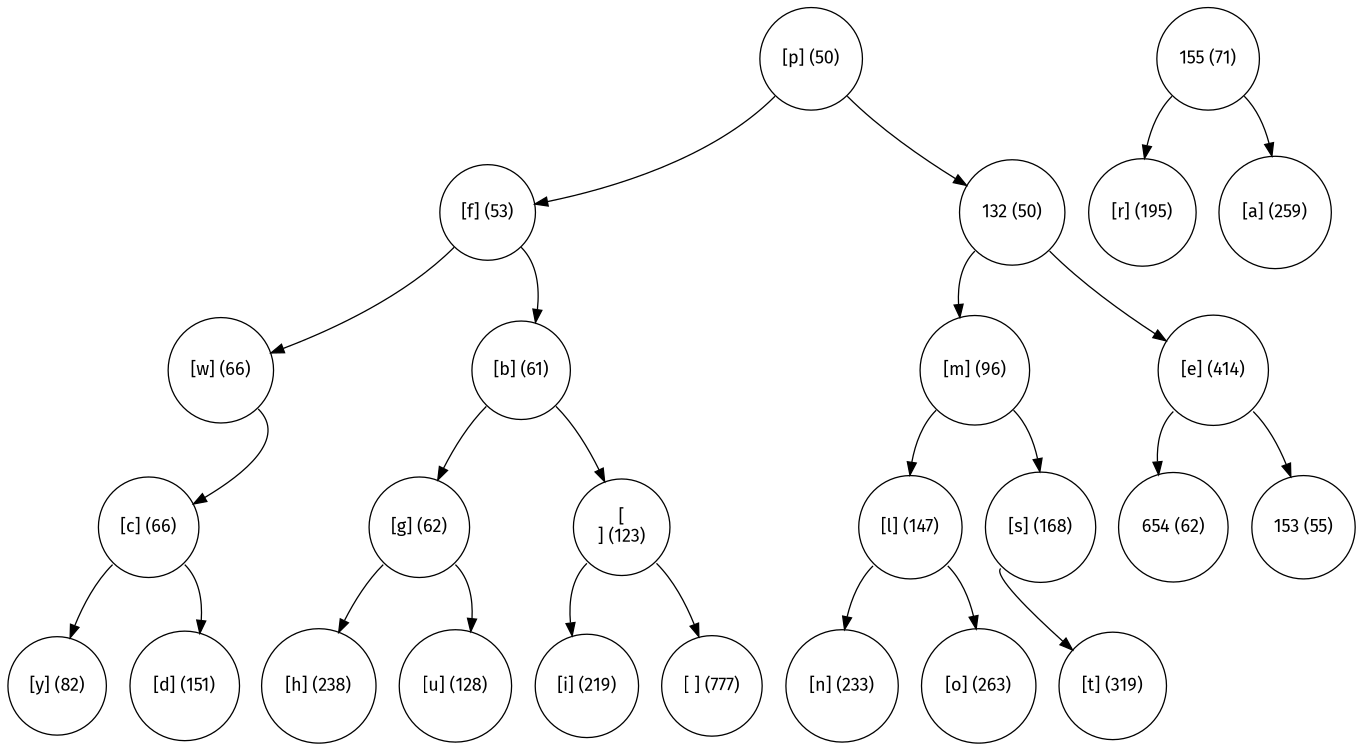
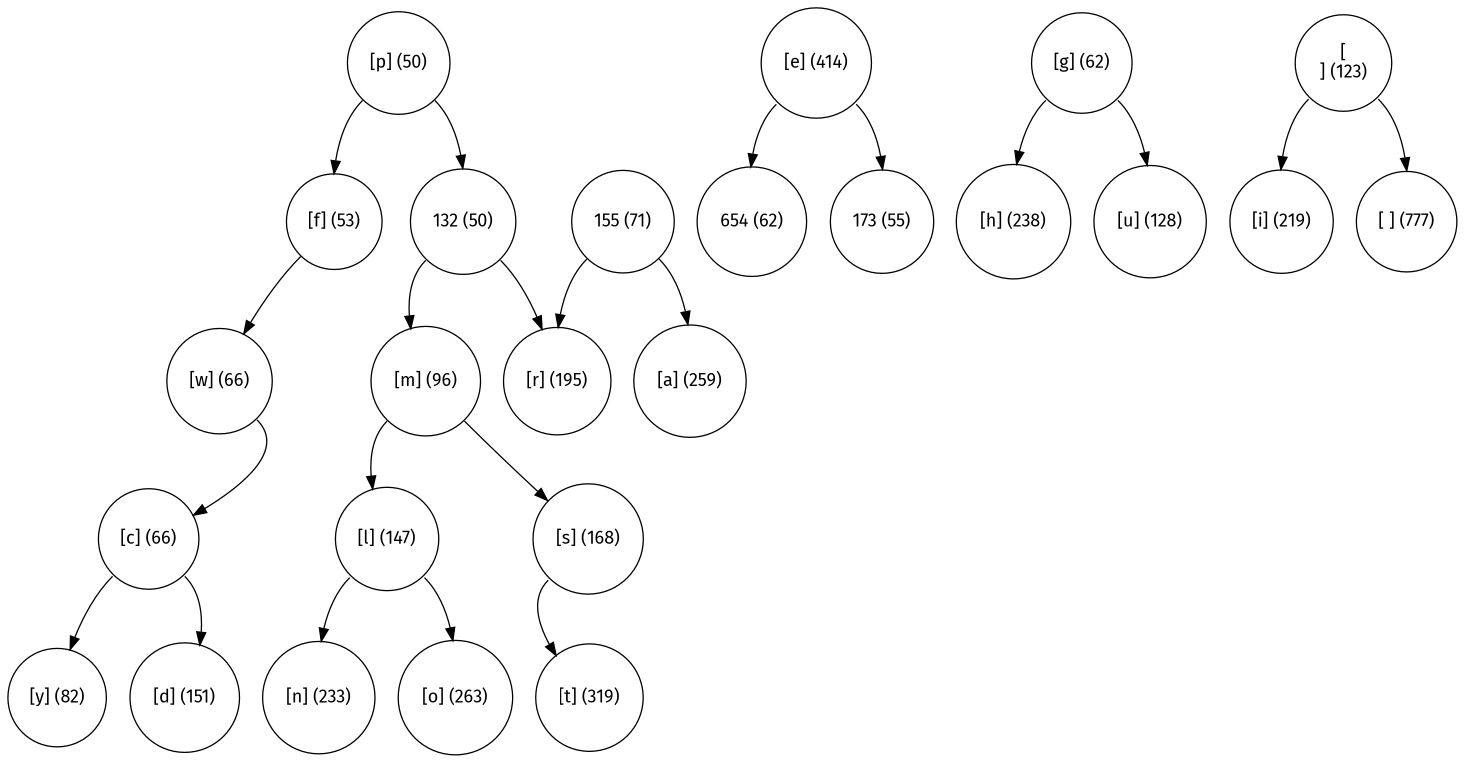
edge "132 (50)" -> "[e] (414)": now "132 (50)" -> "[r] (195)"
node "[b] (61)": removed
node "153 (55)": label "153 (55)" -> "173 (55)"
